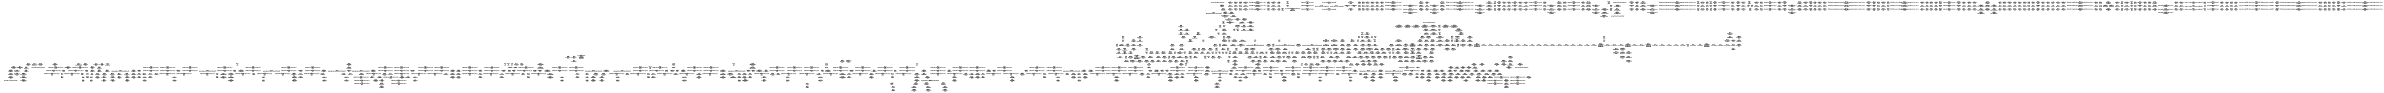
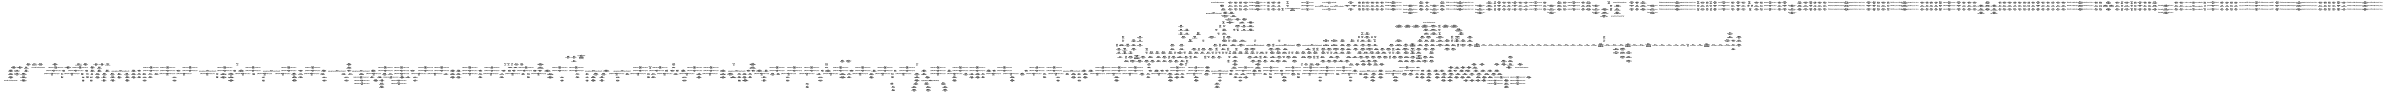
node "CE0x44206d0": added
